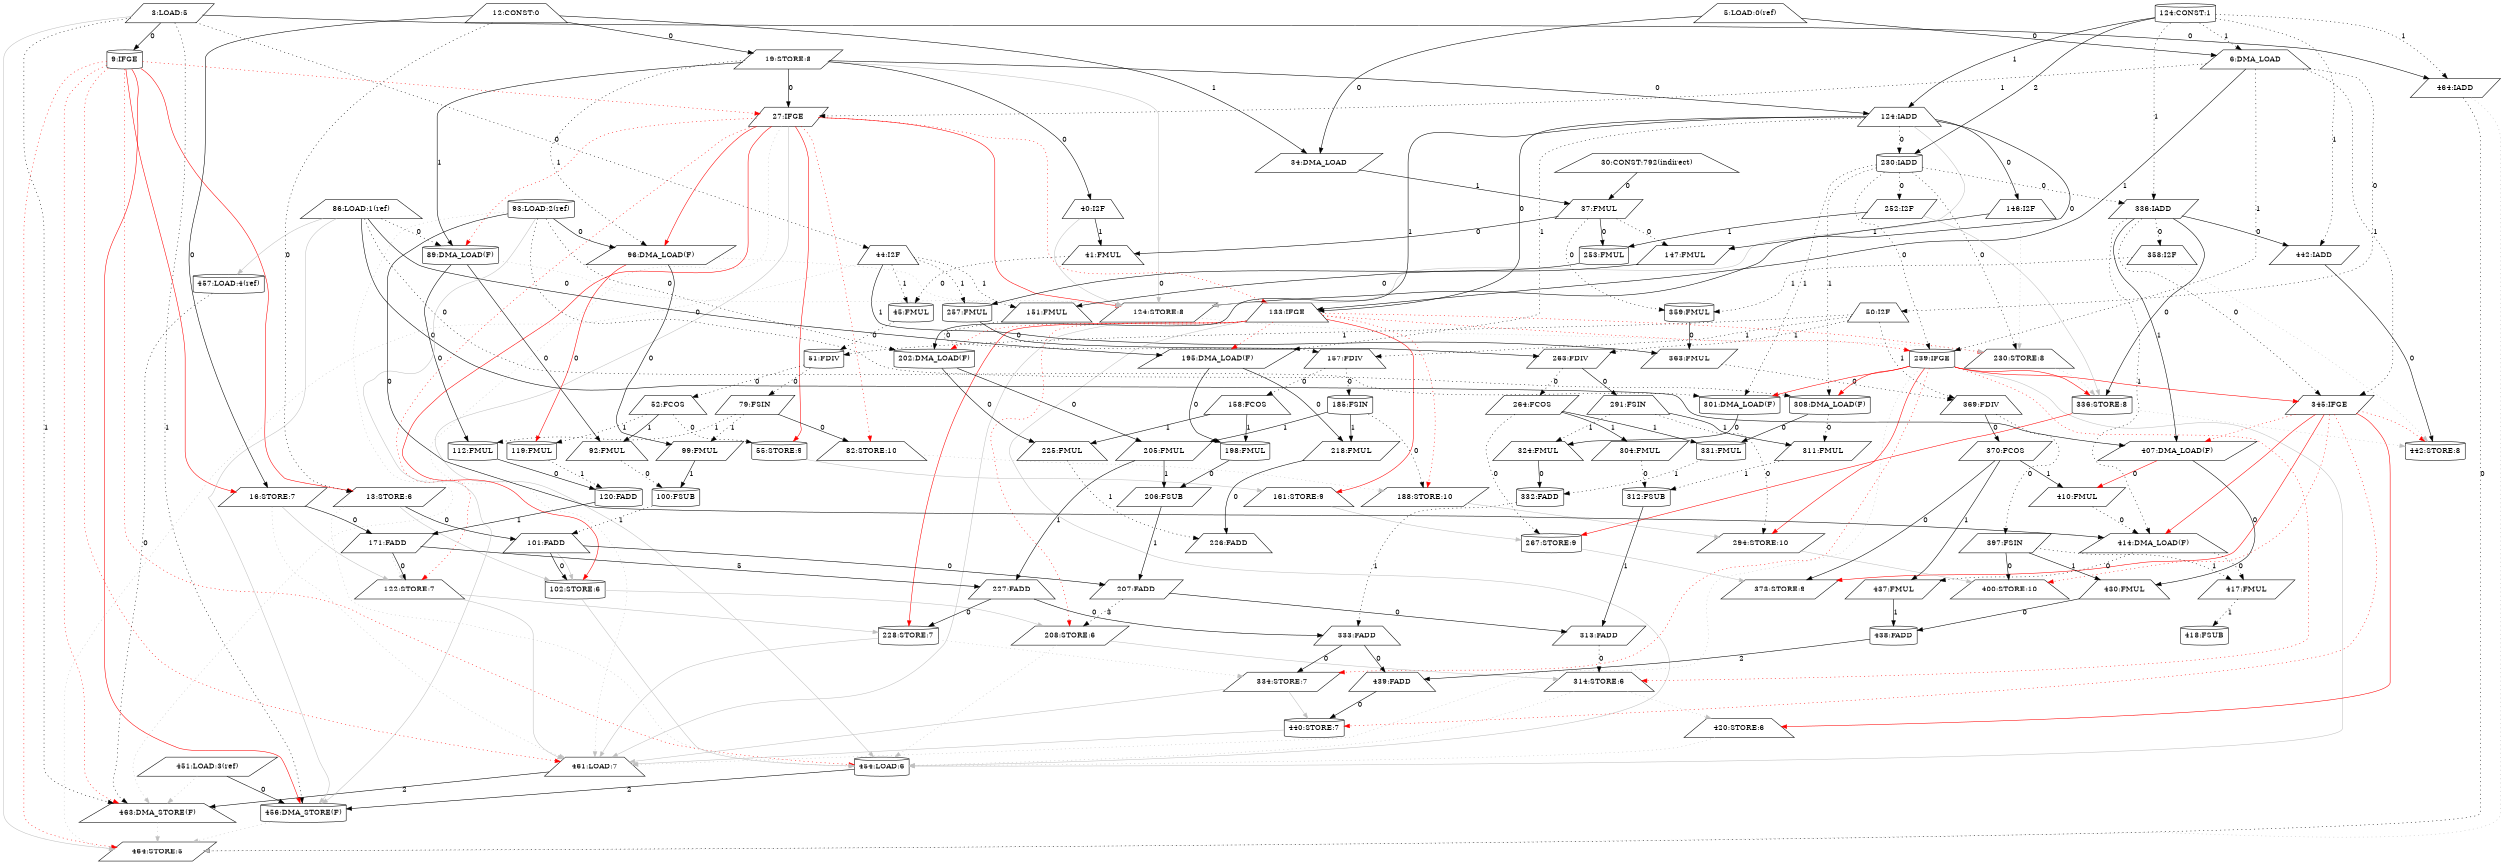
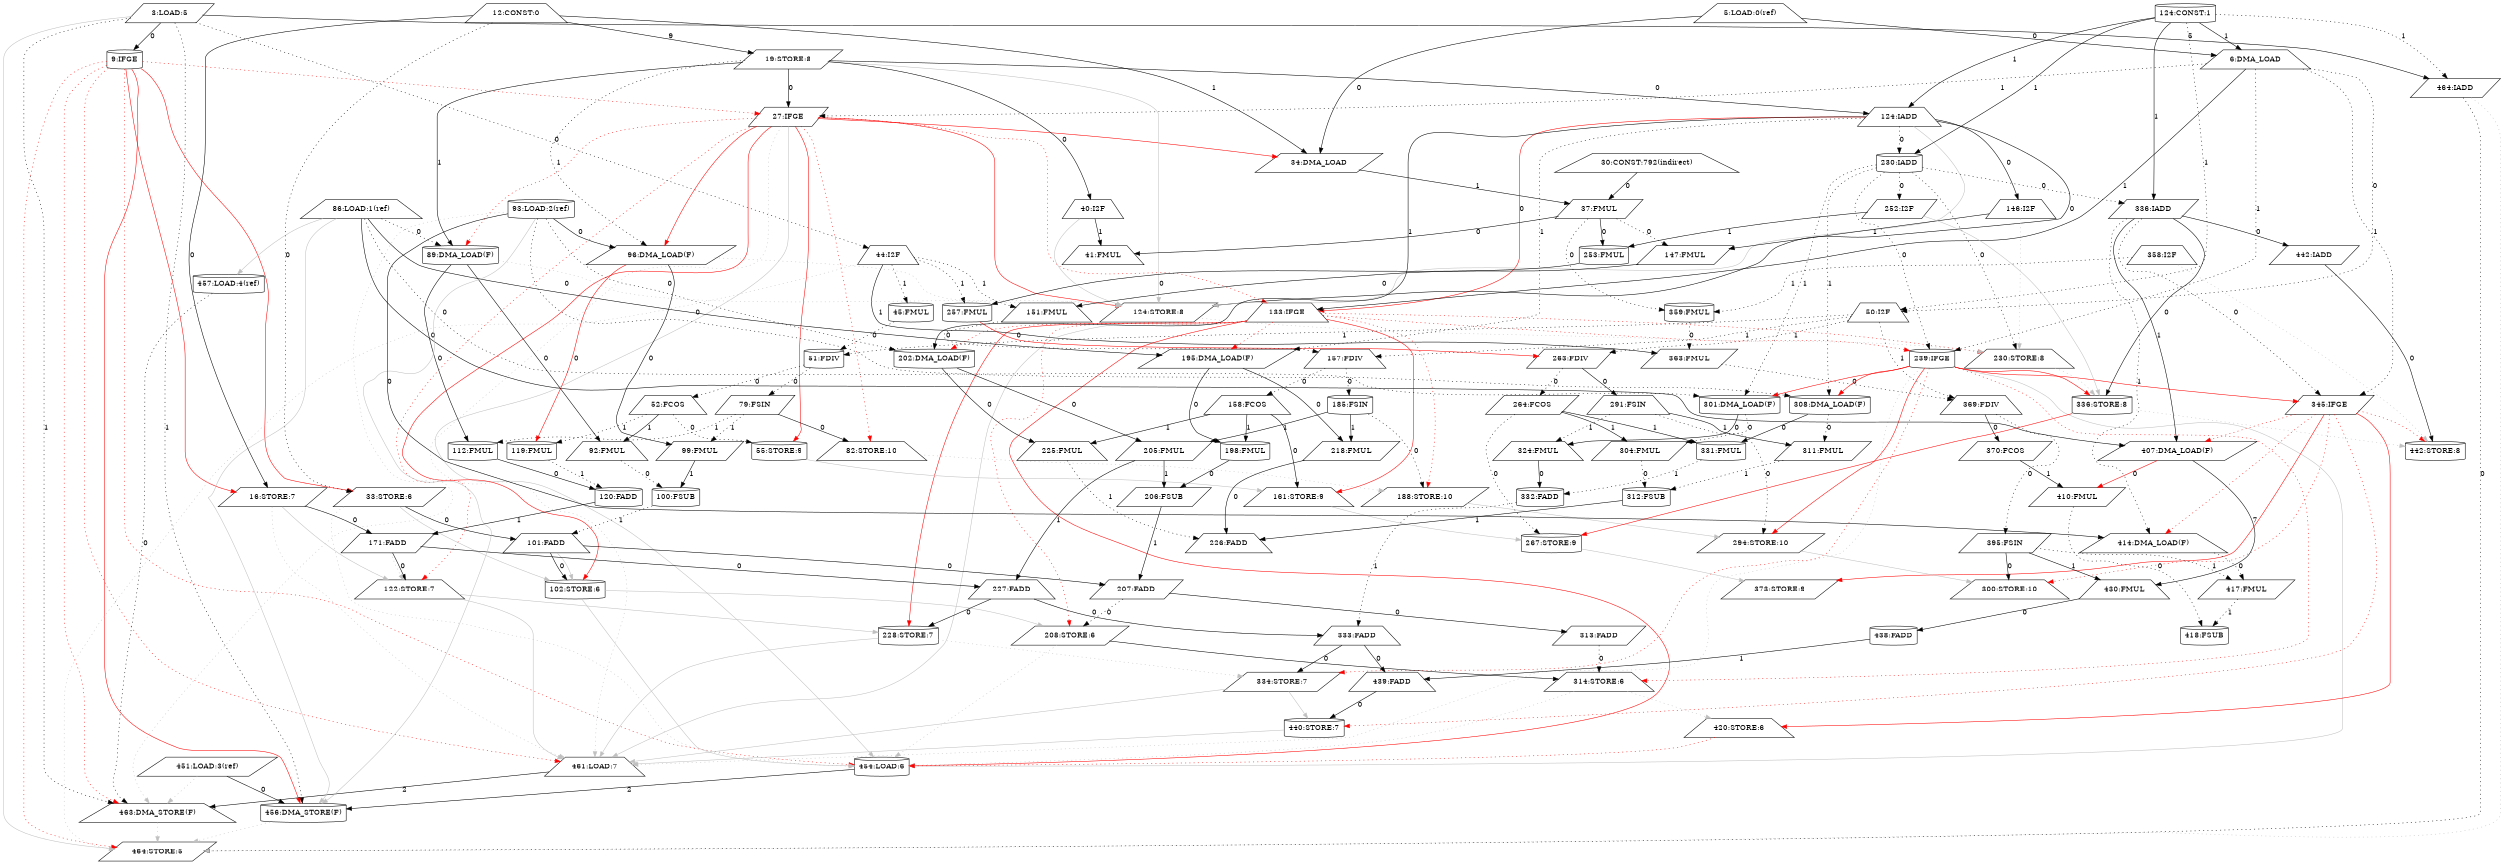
edge "124:CONST:1" -> "6:DMA_LOAD": style dotted -> solid
edge "12:CONST:0" -> "19:STORE:8": label "0" -> "9"
edge "3:LOAD:5" -> "464:IADD": label "0" -> "5"
edge "124:CONST:1" -> "230:IADD": label "2" -> "1"
edge "124:CONST:1" -> "442:IADD": now "124:CONST:1" -> "50:I2F"
edge "124:CONST:1" -> "336:IADD": style dotted -> solid
edge "27:IFGE" -> "34:DMA_LOAD": added
edge "124:IADD" -> "133:IFGE": color black -> red
edge "336:IADD" -> "358:I2F": removed, label "0"
edge "41:FMUL" -> "45:FMUL": removed, label "0"
edge "359:FMUL" -> "363:FMUL": style solid -> dotted
edge "257:FMUL" -> "263:FDIV": color black -> red
edge "301:DMA_LOAD(F)" -> "304:FMUL": added, label "0"
edge "158:FCOS" -> "161:STORE:9": added, label "0"
edge "345:IFGE" -> "414:DMA_LOAD(F)": style solid -> dotted
node "13:STORE:6": label "13:STORE:6" -> "33:STORE:6"
edge "410:FMUL" -> "414:DMA_LOAD(F)": now "410:FMUL" -> "418:FSUB"
edge "407:DMA_LOAD(F)" -> "430:FMUL": label "0" -> "7"
edge "370:FCOS" -> "373:STORE:9": removed, label "0"
node "397:FSIN": label "397:FSIN" -> "395:FSIN"
edge "312:FSUB" -> "313:FADD": now "312:FSUB" -> "226:FADD"
edge "171:FADD" -> "227:FADD": label "5" -> "0"
node "437:FMUL": removed
node "400:STORE:10": label "400:STORE:10" -> "300:STORE:10"
edge "133:IFGE" -> "454:LOAD:6": color gray -> red
edge "207:FADD" -> "208:STORE:6": label "3" -> "0"
edge "438:FADD" -> "439:FADD": label "2" -> "1"
edge "208:STORE:6" -> "314:STORE:6": color gray -> black
edge "420:STORE:6" -> "454:LOAD:6": color gray -> red
